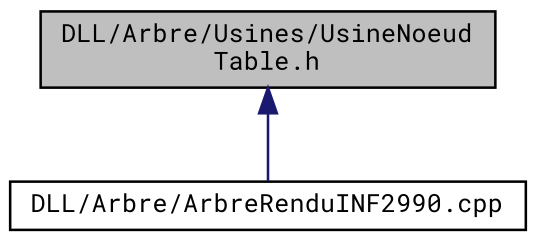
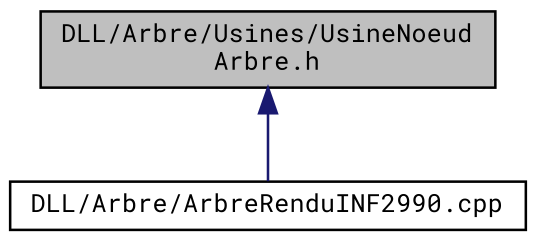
node "DLL/Arbre/Usines/UsineNoeud Table.h": label "DLL/Arbre/Usines/UsineNoeud Table.h" -> "DLL/Arbre/Usines/UsineNoeud Arbre.h"
